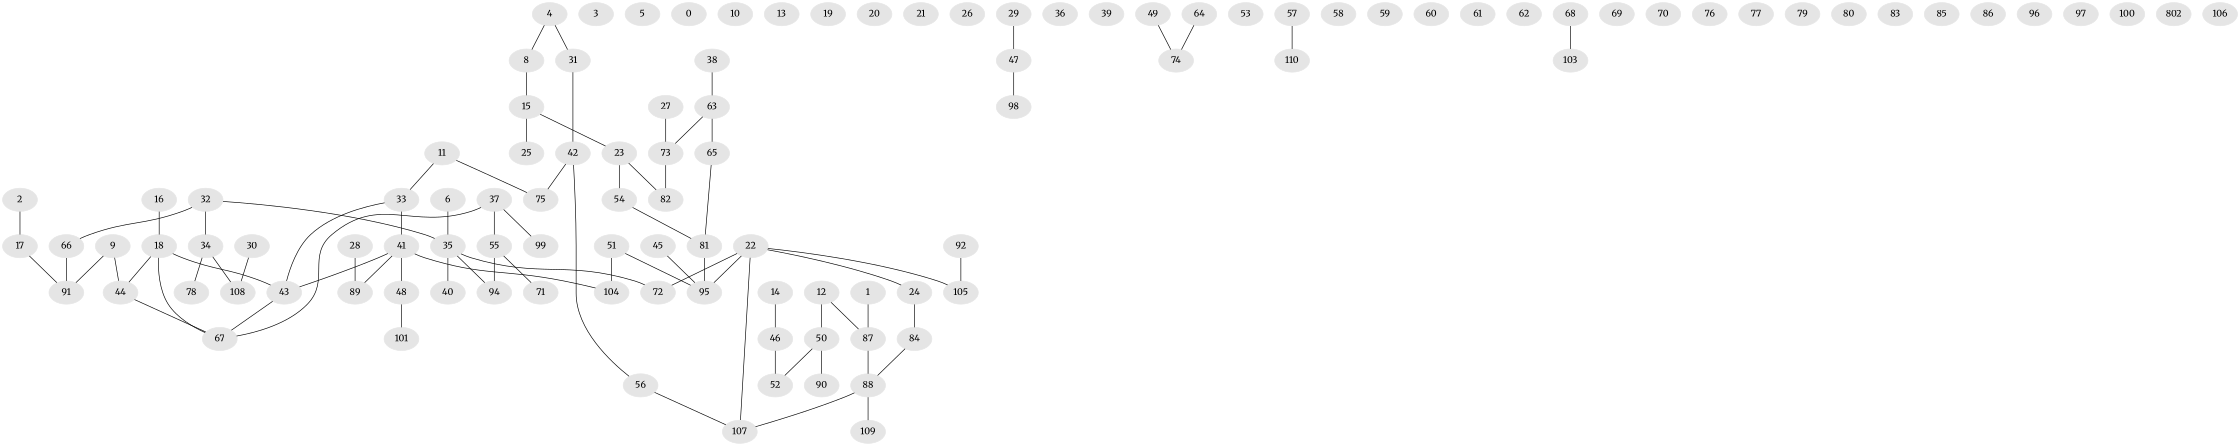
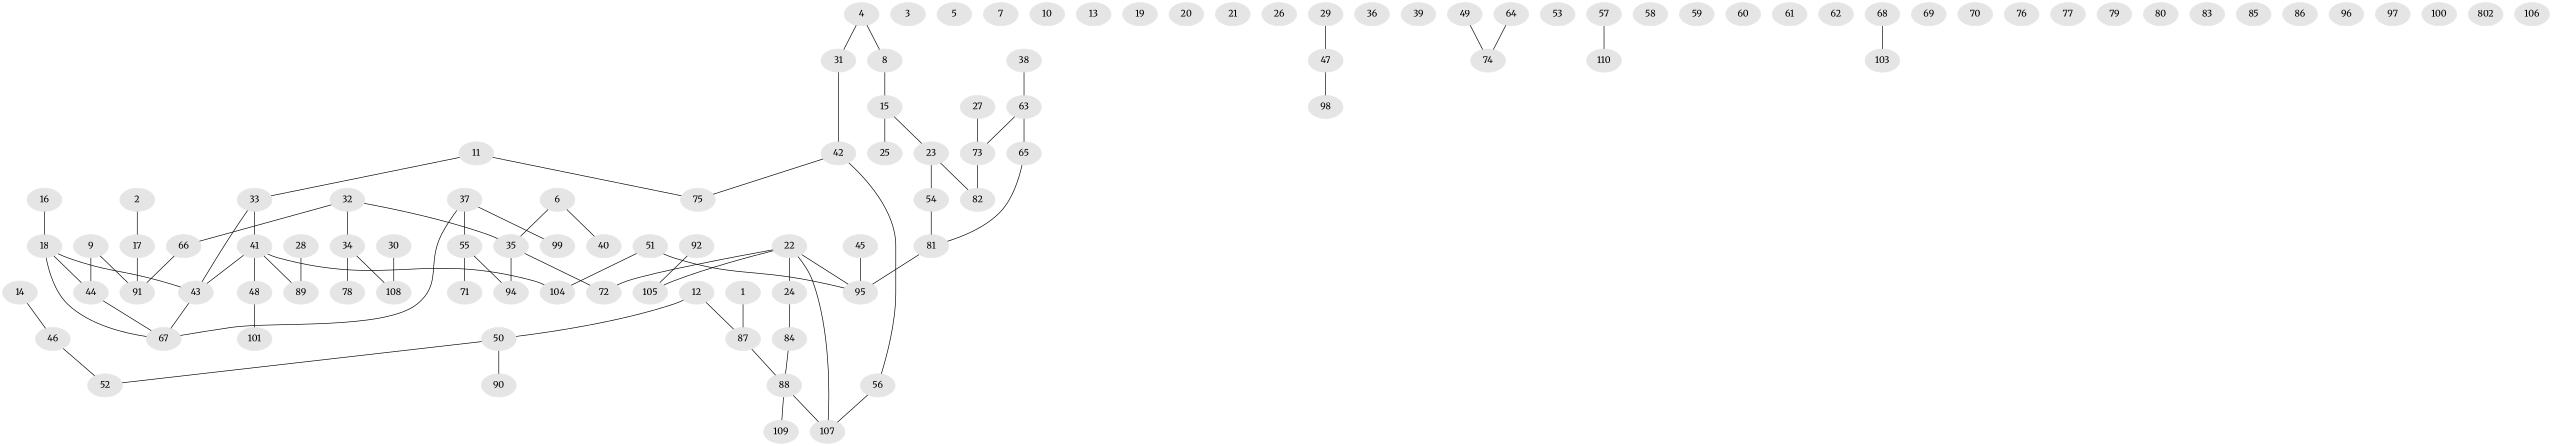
node "0": label "0" -> "7"
edge "35" -- "40": now "6" -- "40"
